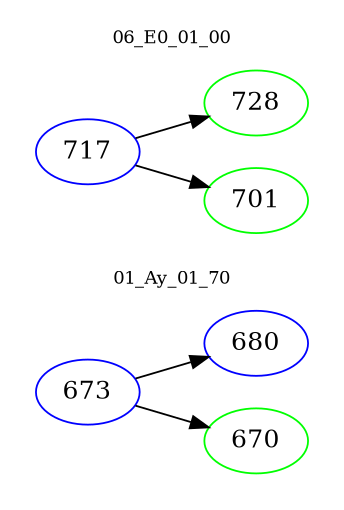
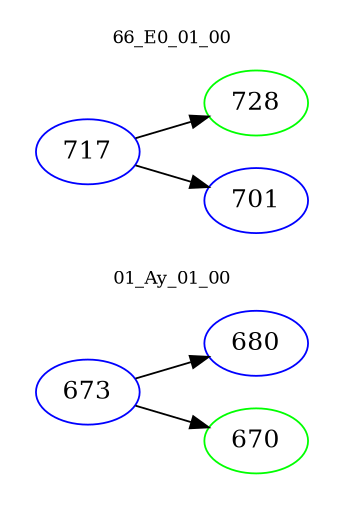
cluster "06_E0_01_00": label "06_E0_01_00" -> "66_E0_01_00"
node "701": color green -> blue
cluster "01_Ay_01_70": label "01_Ay_01_70" -> "01_Ay_01_00"
